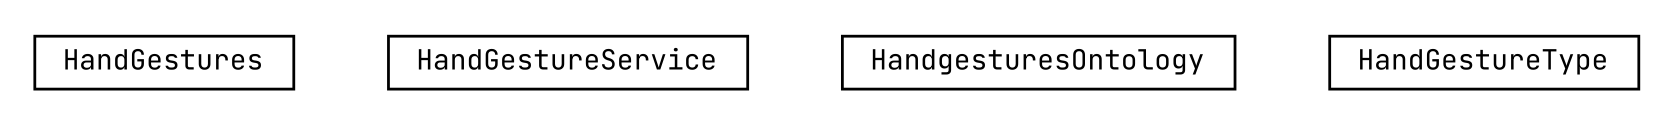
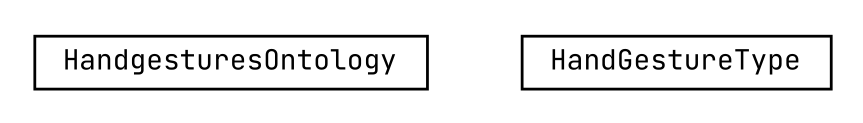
node "HandGestures": removed
node "HandGestureService": removed
